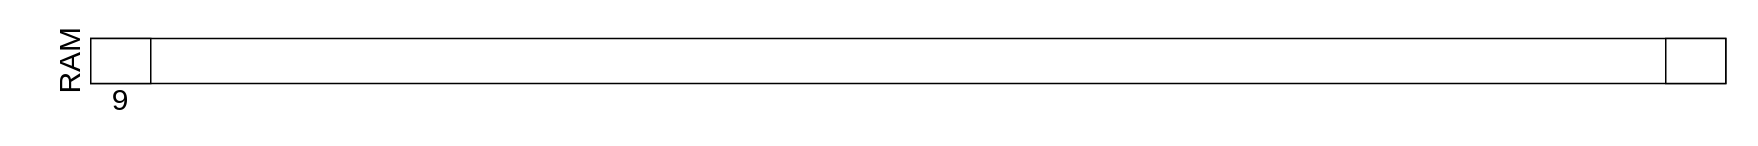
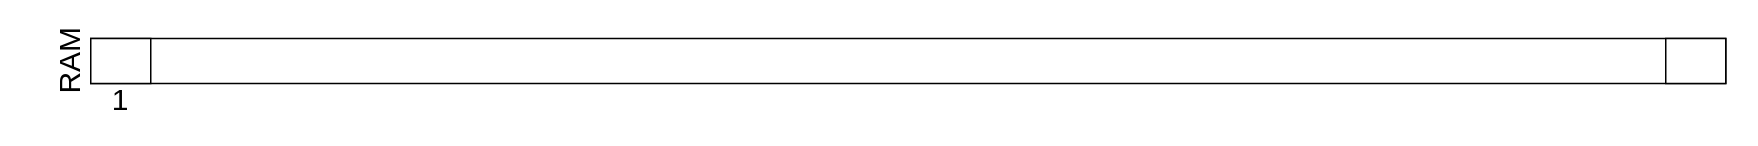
node "9": label "9" -> "1"
